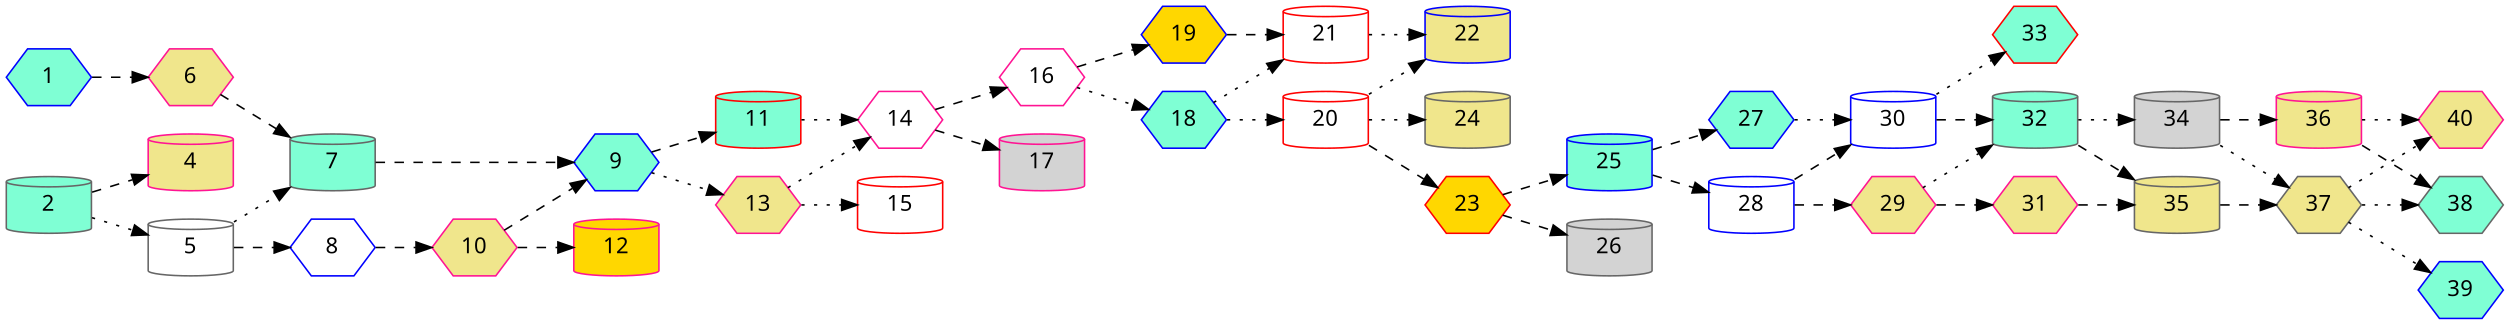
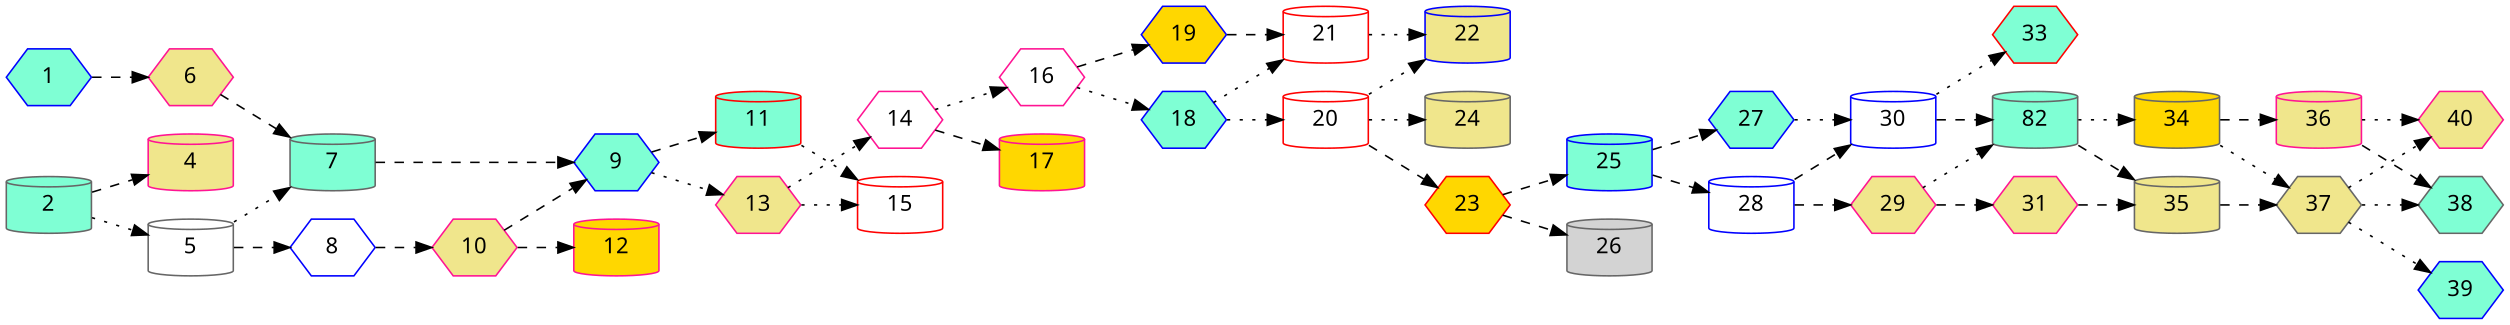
edge "14" -> "16": style dashed -> dotted
edge "11" -> "14": now "11" -> "15"
node "32": label "32" -> "82"
node "34": fillcolor lightgrey -> gold
node "17": fillcolor lightgrey -> gold
